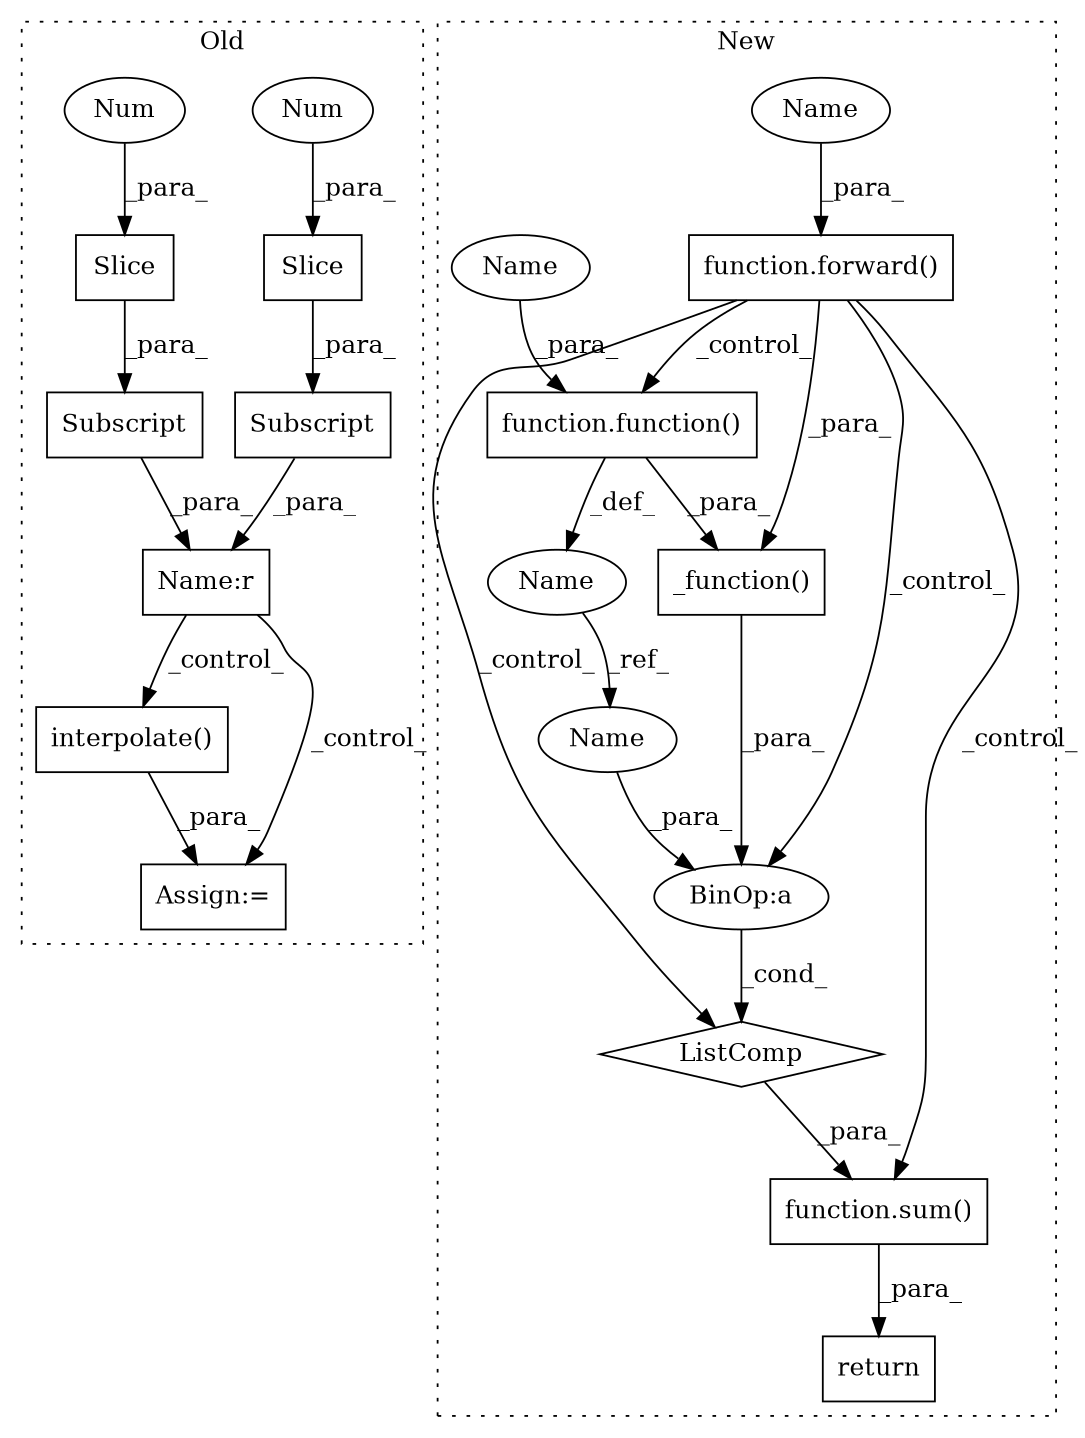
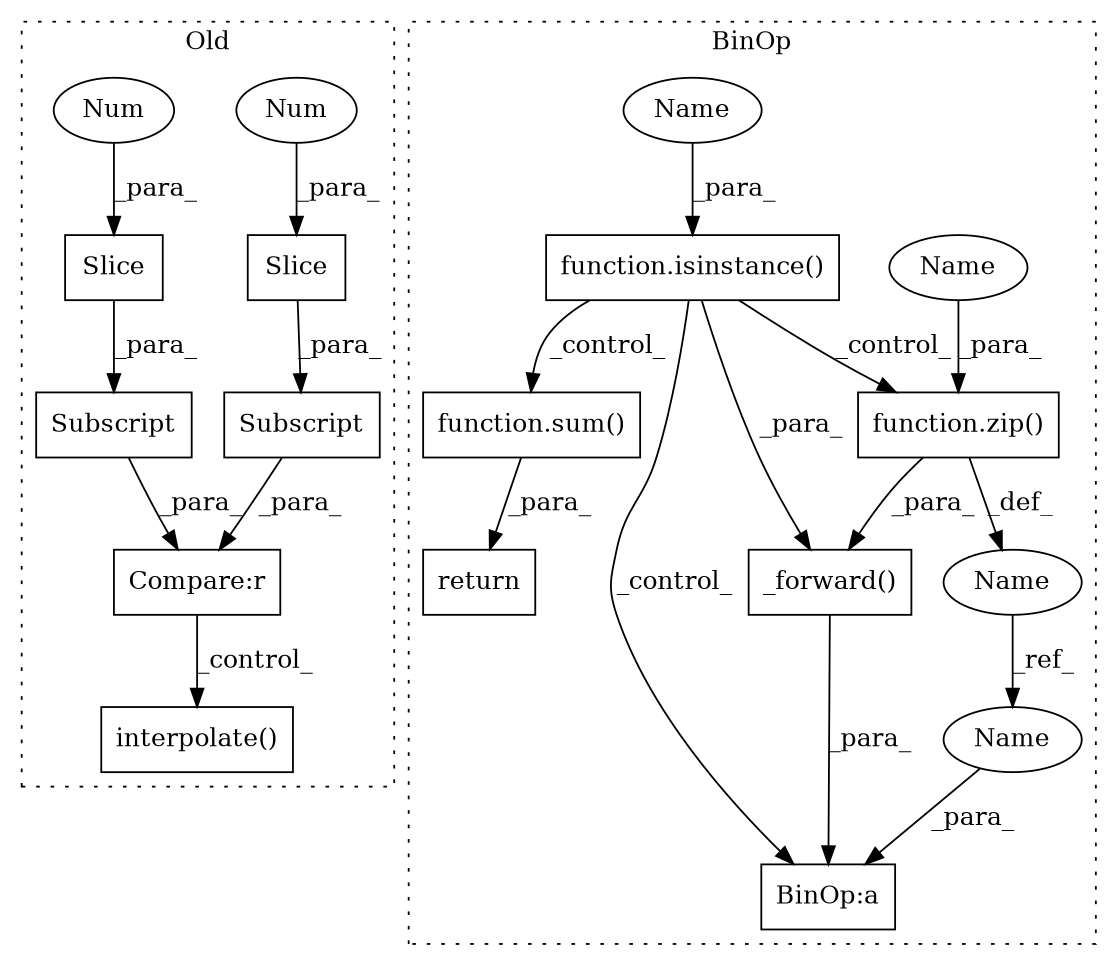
cluster "New": label "New" -> "BinOp"
node "function.forward()": label "function.forward()" -> "function.isinstance()"
node "function.function()": label "function.function()" -> "function.zip()"
node "Name:r": label "Name:r" -> "Compare:r"
node "_function()": label "_function()" -> "_forward()"
node "Assign:=": removed
node "BinOp:a": shape ellipse -> box
node "ListComp": removed
